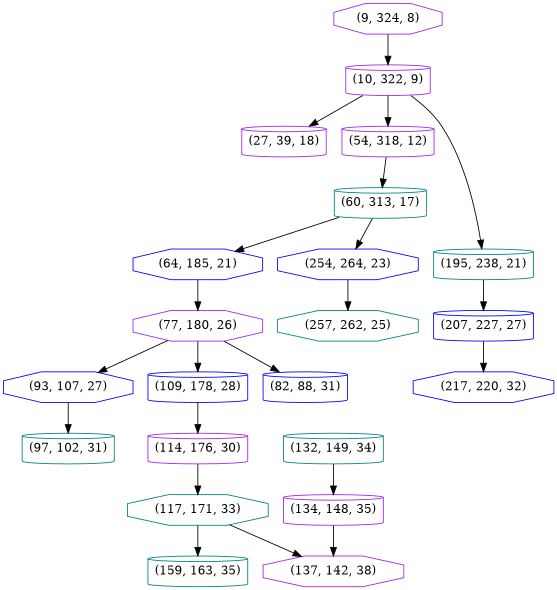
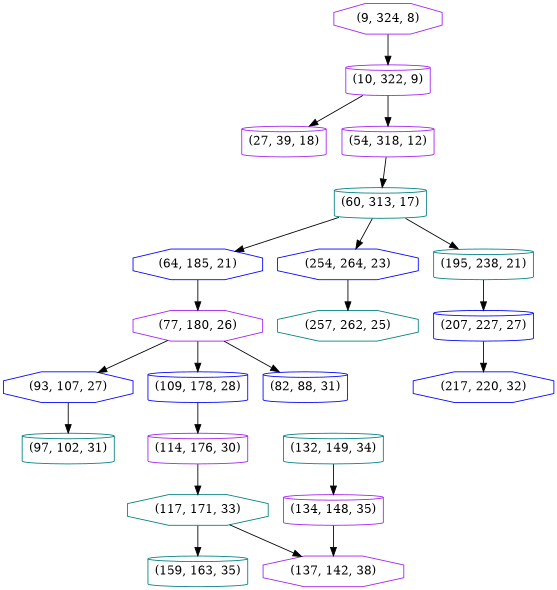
edge "(10, 322, 9)" -> "(195, 238, 21)": now "(60, 313, 17)" -> "(195, 238, 21)"
